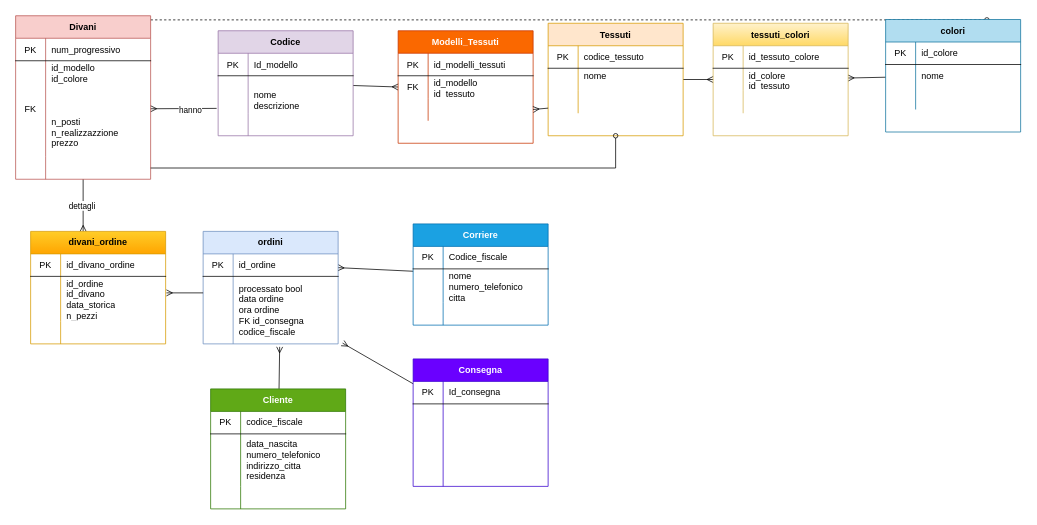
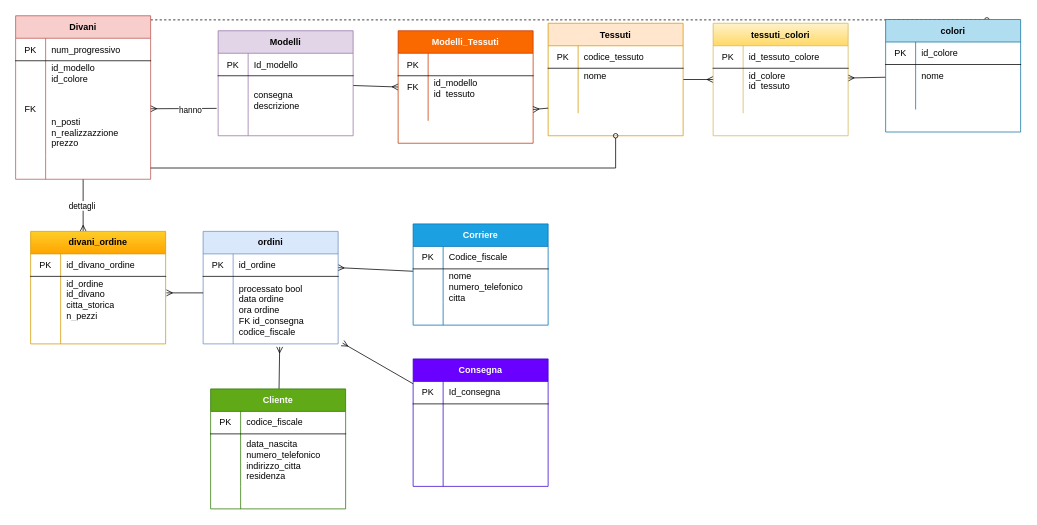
node "Codice": label "Codice" -> "Modelli"
node "id_modelli_tessuti": removed
node "nome descrizione": label "nome descrizione" -> "consegna descrizione"
node "id_ordine id_divano data_storica n_pezzi": label "id_ordine id_divano data_storica n_pezzi" -> "id_ordine id_divano citta_storica n_pezzi"
